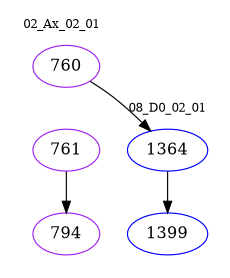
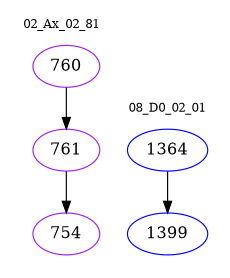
cluster "02_Ax_02_01": label "02_Ax_02_01" -> "02_Ax_02_81"
edge "760" -> "1364": now "760" -> "761"
node "794": label "794" -> "754"
